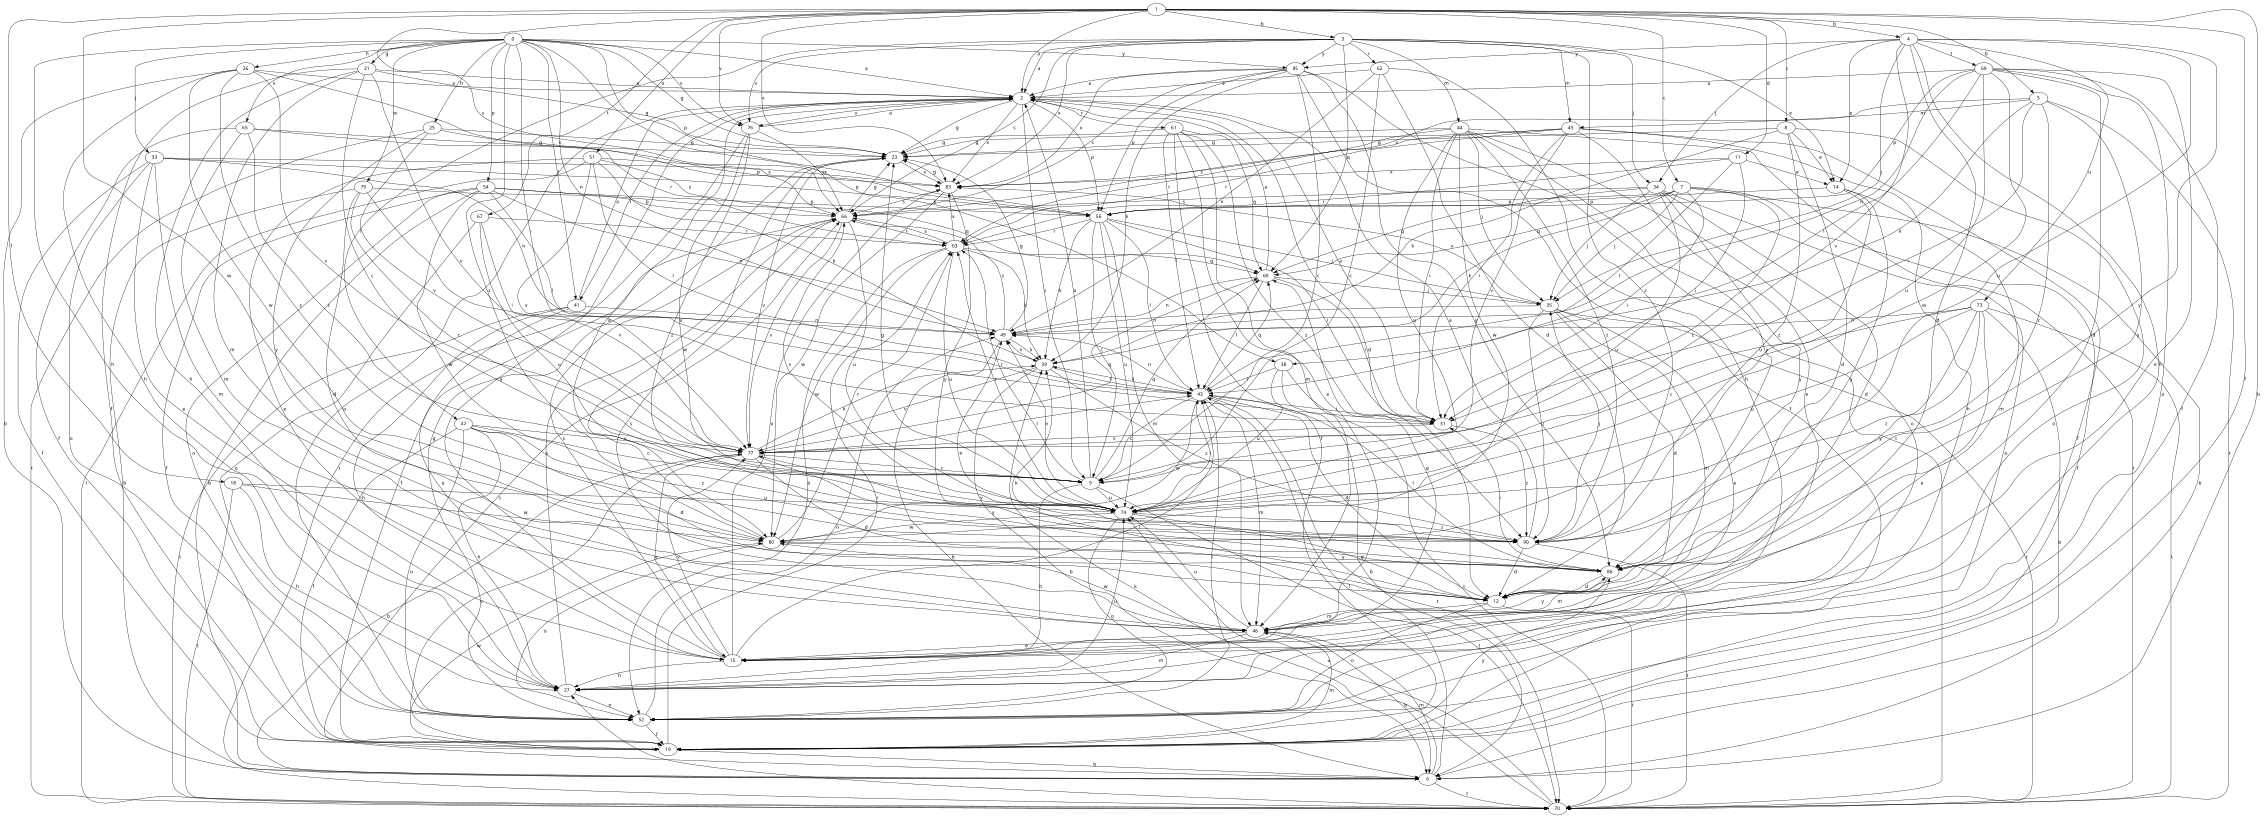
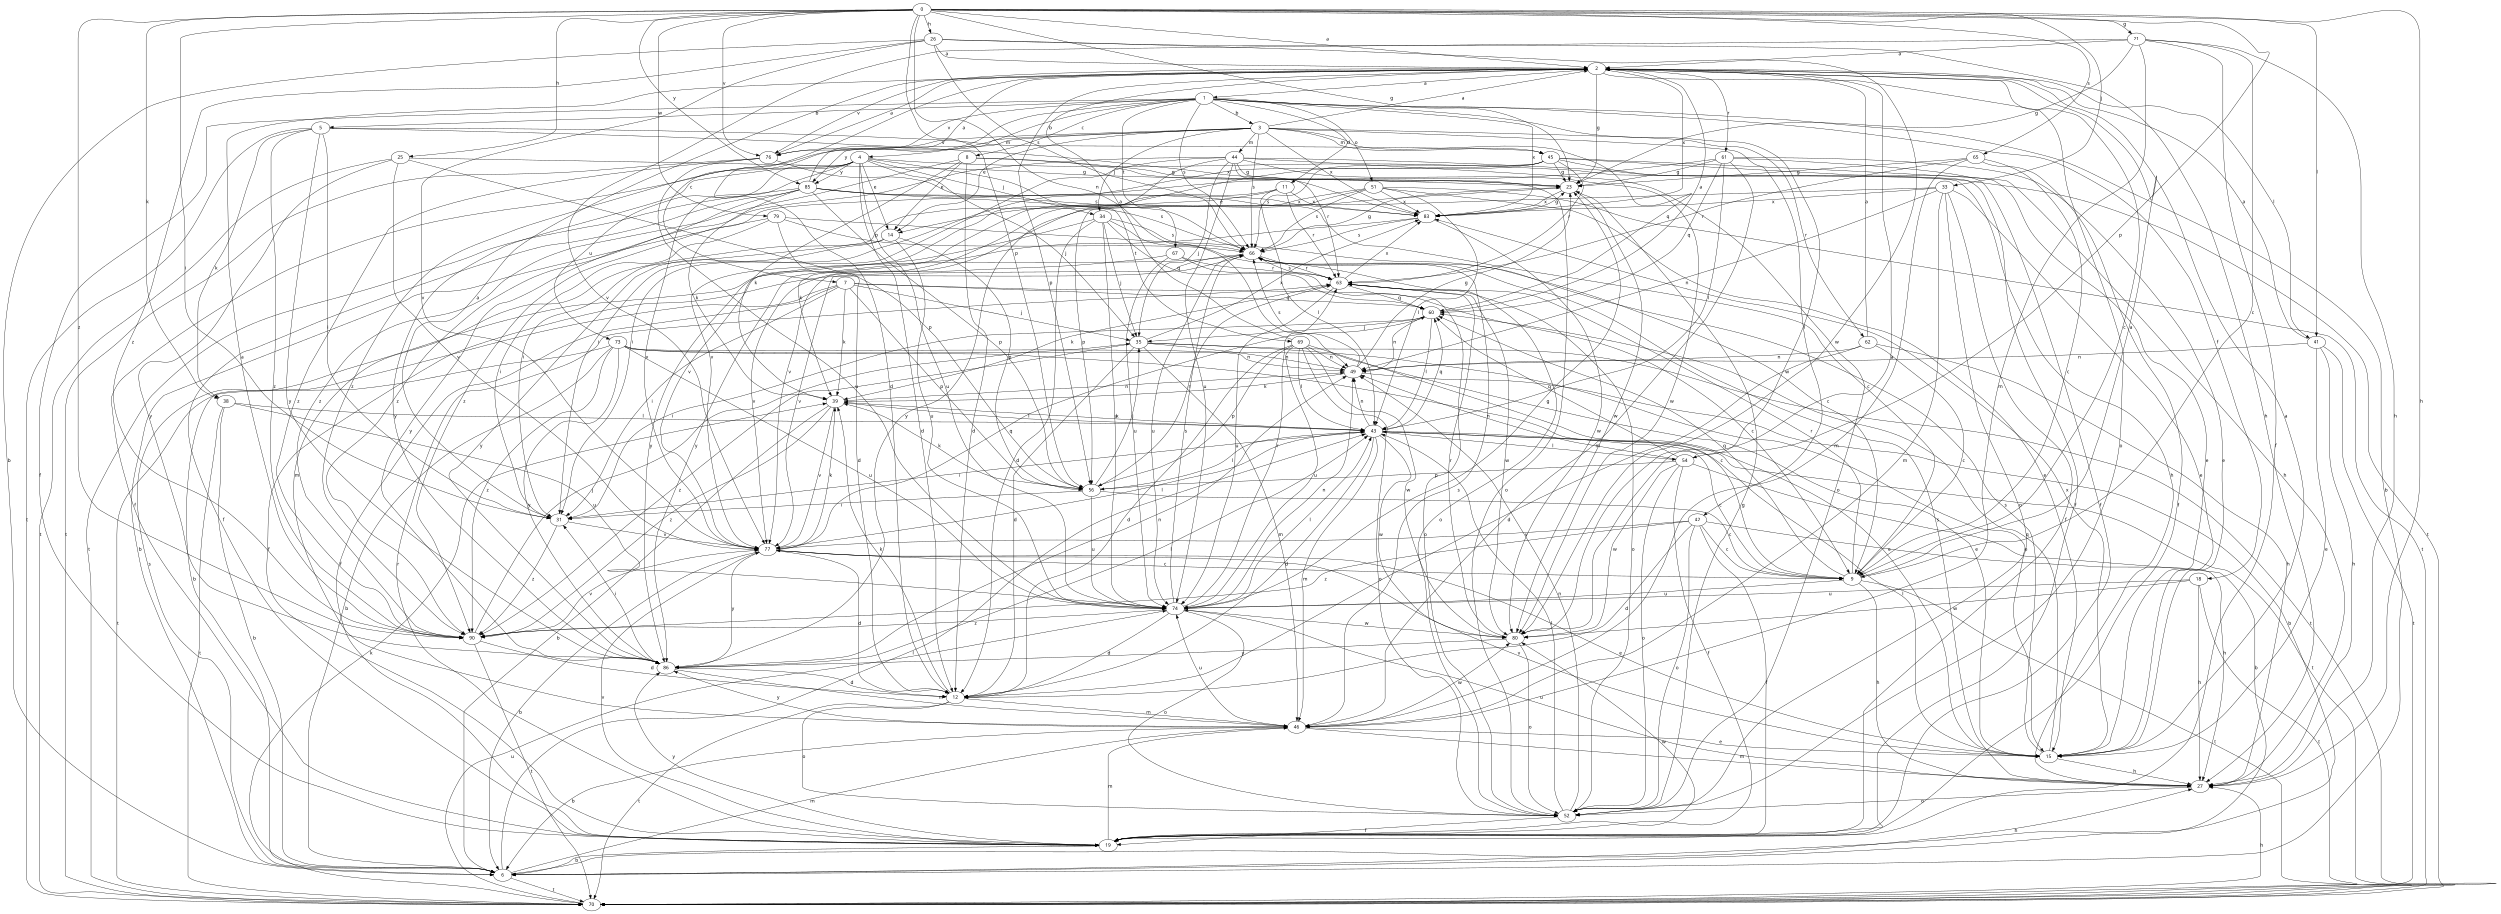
edge "1" -> "2": reversed
edge "54" -> "43": reversed
edge "56" -> "46": removed, label "m"
edge "69" -> "19": now "4" -> "19"
edge "6" -> "27": added, label "h"
